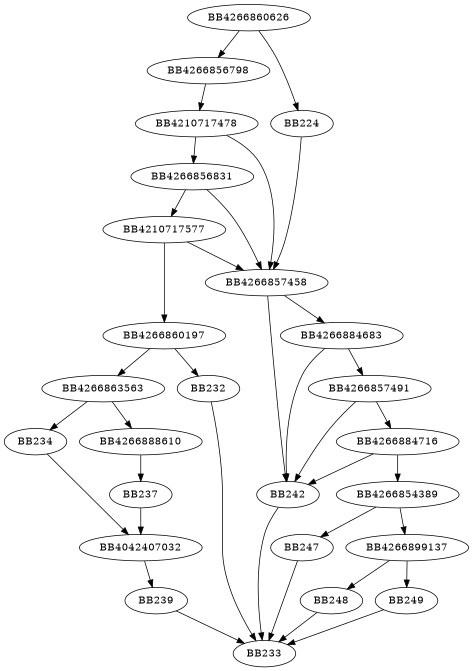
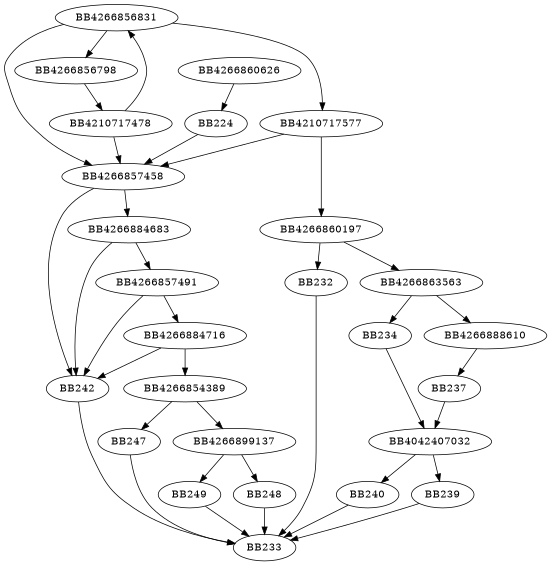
edge "BB4266860626" -> "BB4266856798": now "BB4266856831" -> "BB4266856798"
node "BB240": added
